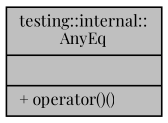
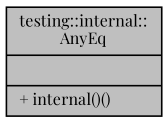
node "testing::internal::": text "+ operator()()" -> "+ internal()()"
